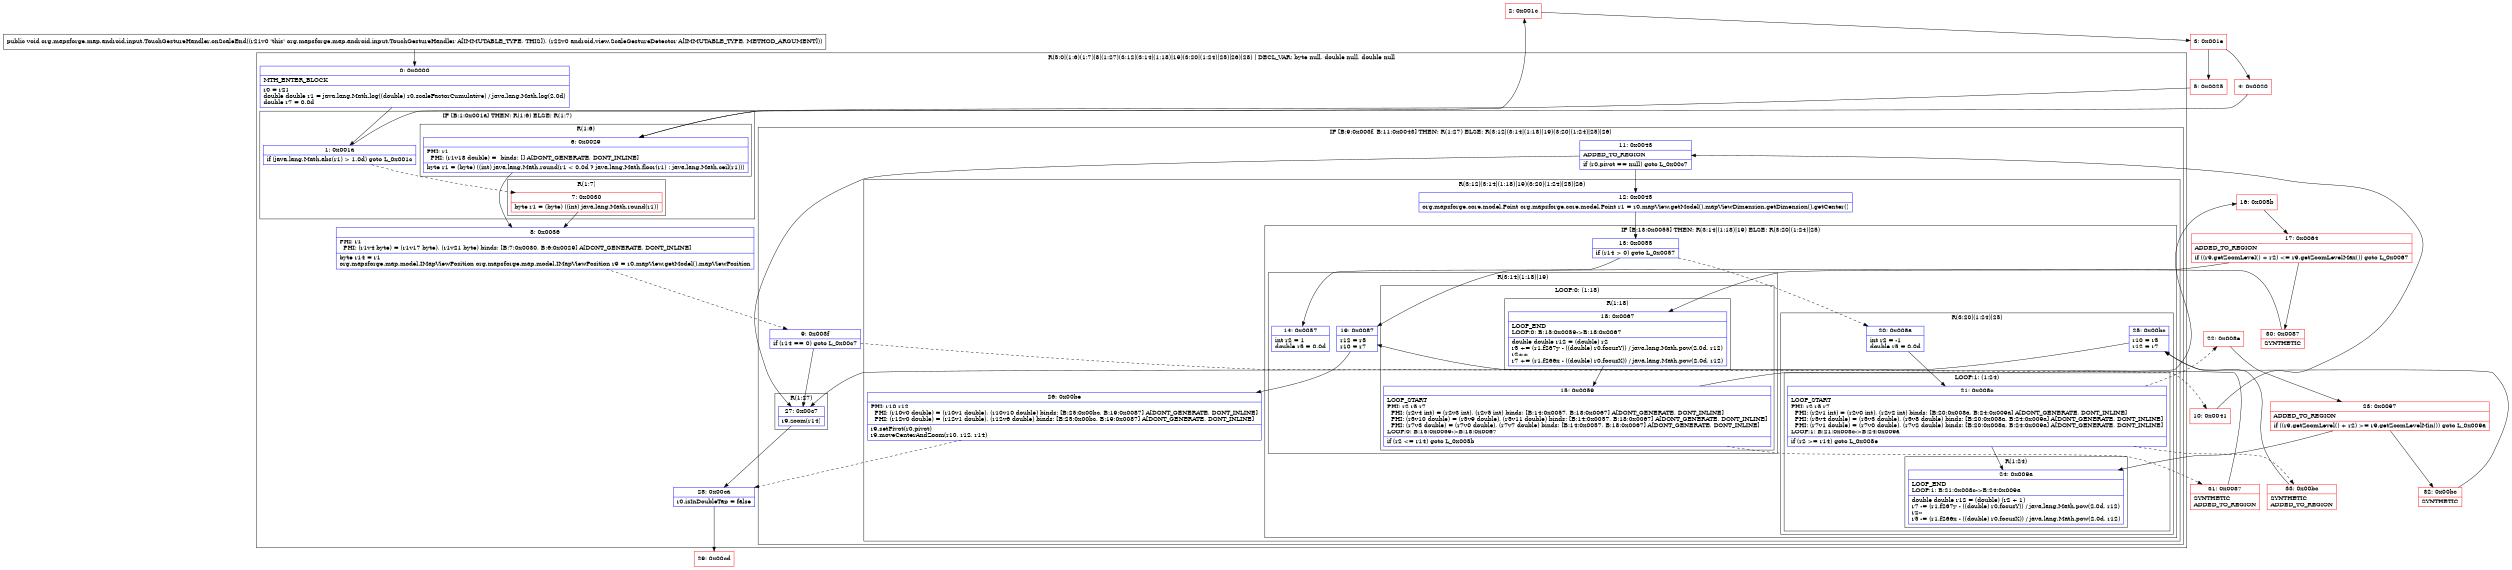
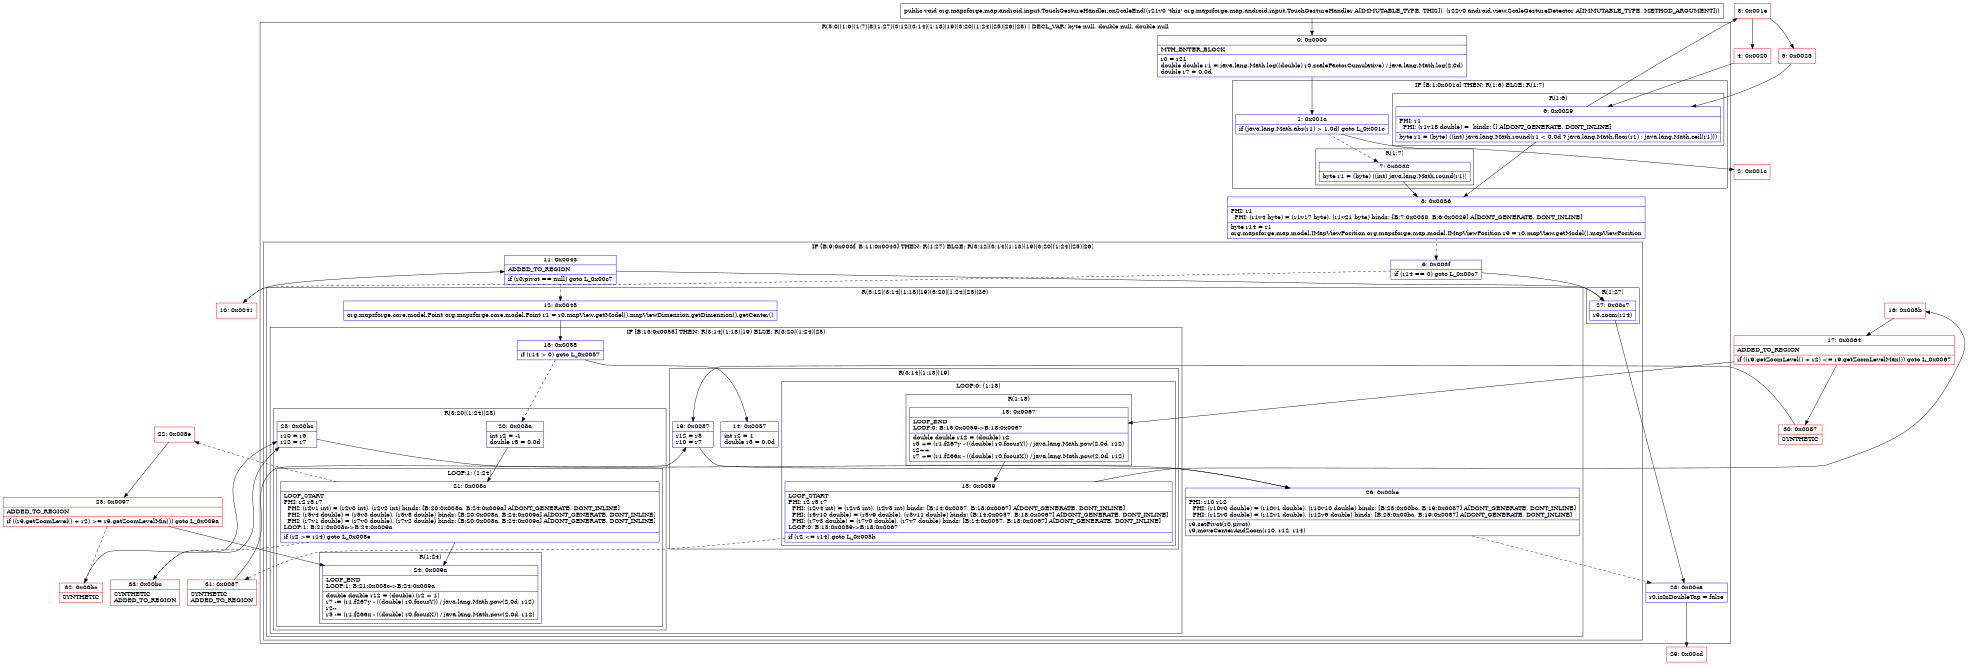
edge "2: 0x001c" -> "3: 0x001e": now "6: 0x0029" -> "3: 0x001e"
edge "11: 0x0043" -> "12: 0x0045": style solid -> dashed
node "7: 0x0030": color red -> blue
edge "25: 0x00bc" -> "27: 0x00c7": now "25: 0x00bc" -> "26: 0x00be"
edge "23: 0x0097" -> "32: 0x00bc": style solid -> dashed
